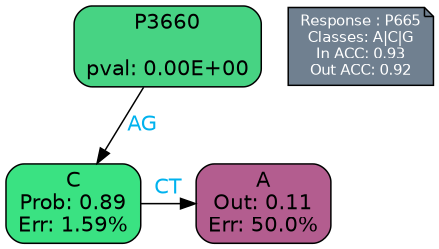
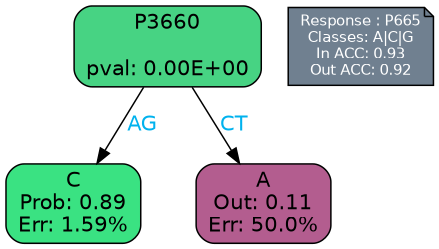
edge "C Prob: 0.89 Err: 1.59%" -> "A Out: 0.11 Err: 50.0%": now "P3660 pval: 0.00E+00" -> "A Out: 0.11 Err: 50.0%"
